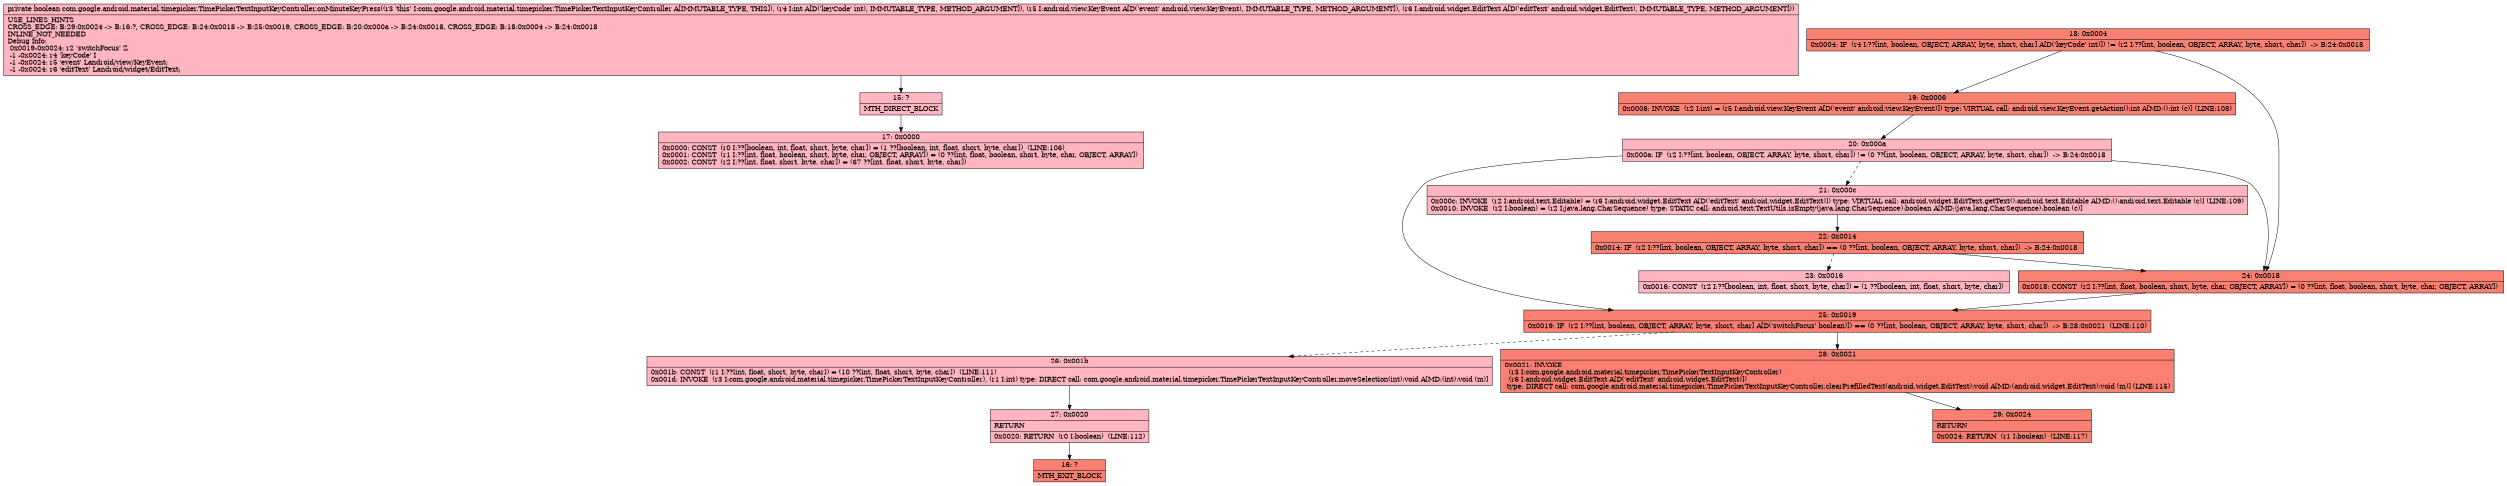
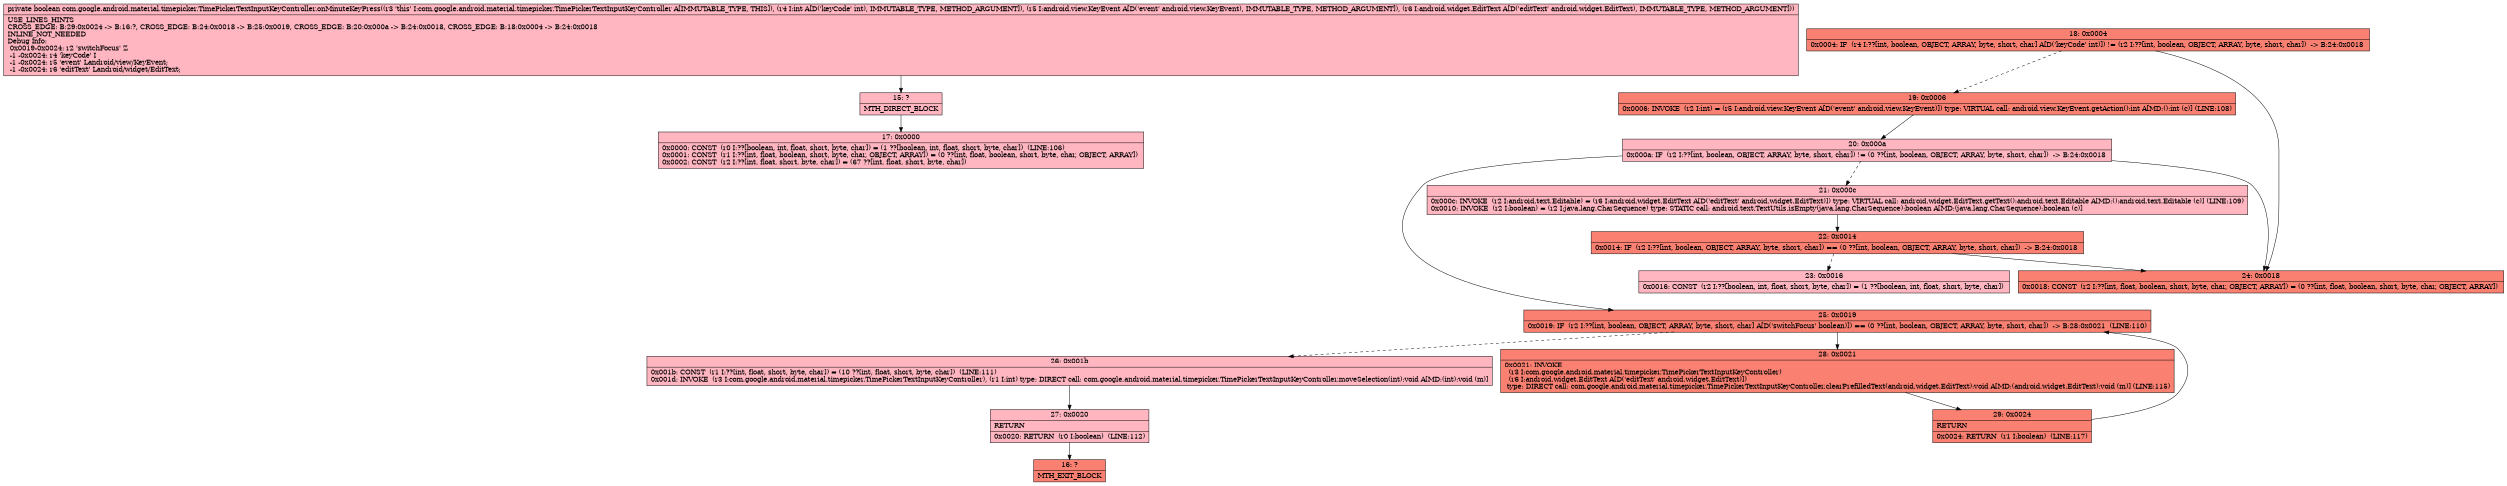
edge "18: 0x0004" -> "19: 0x0006": style solid -> dashed
edge "24: 0x0018" -> "25: 0x0019": now "29: 0x0024" -> "25: 0x0019"
